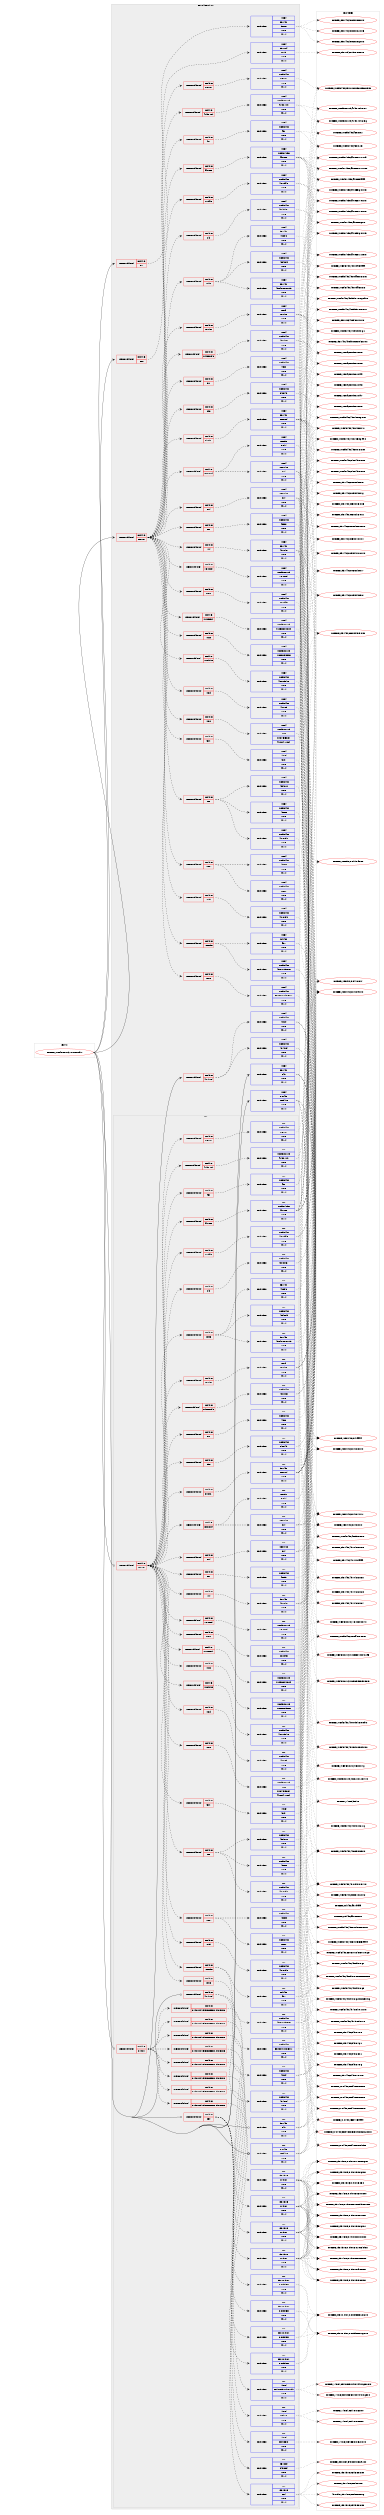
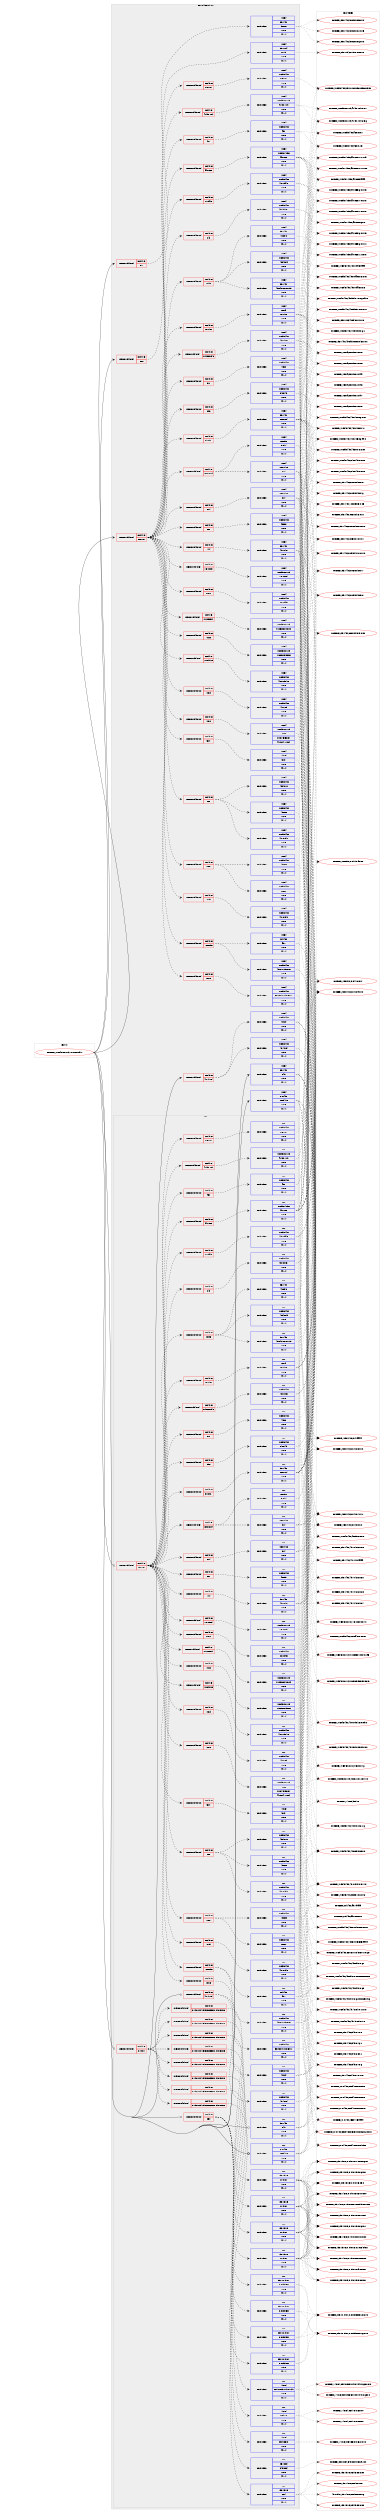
node "portage://media-video/ffmpeg-6.0.1-r4": added
node "portage://dev-libs/openssl-3.0.15": label "portage://dev-libs/openssl-3.0.15" -> "portage://dev-libs/vocoder-3.0.15"
